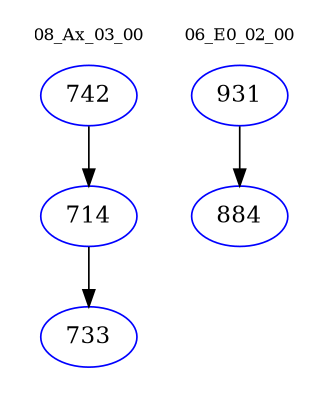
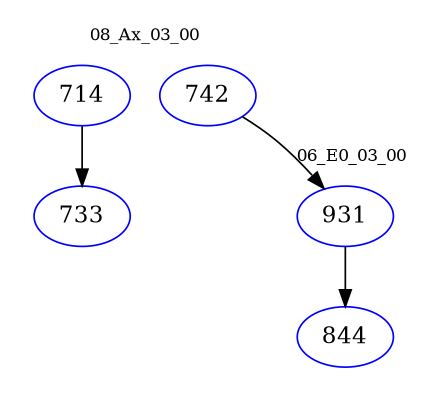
cluster "06_E0_02_00": label "06_E0_02_00" -> "06_E0_03_00"
edge "742" -> "714": now "742" -> "931"
node "884": label "884" -> "844"
